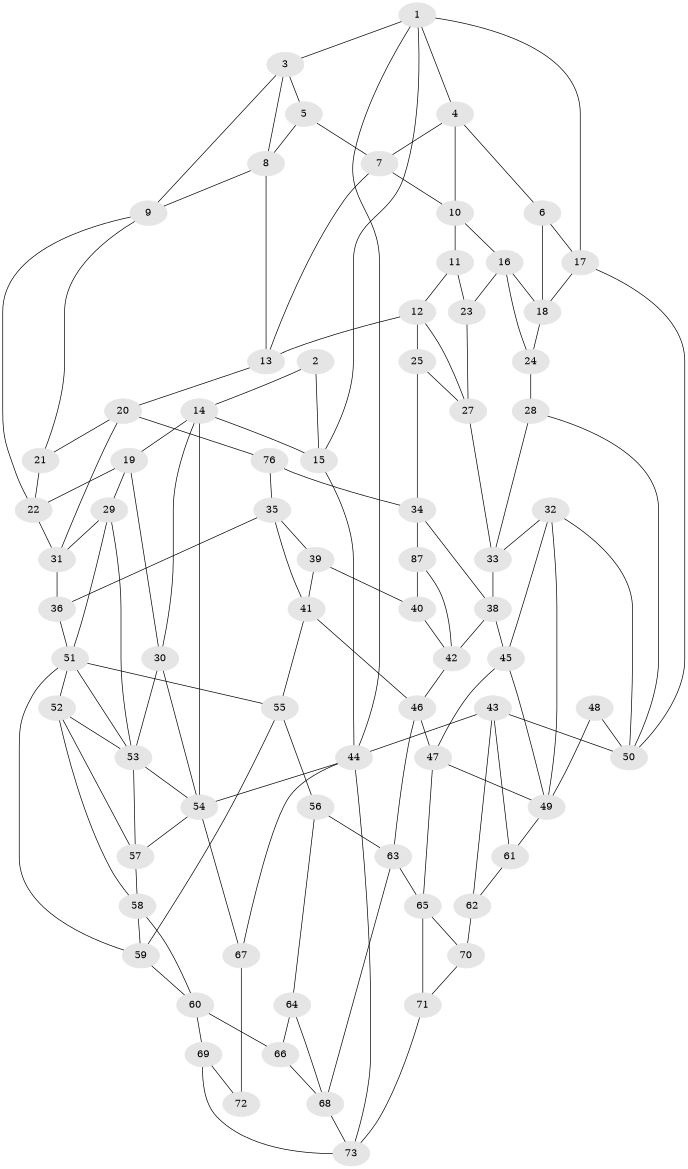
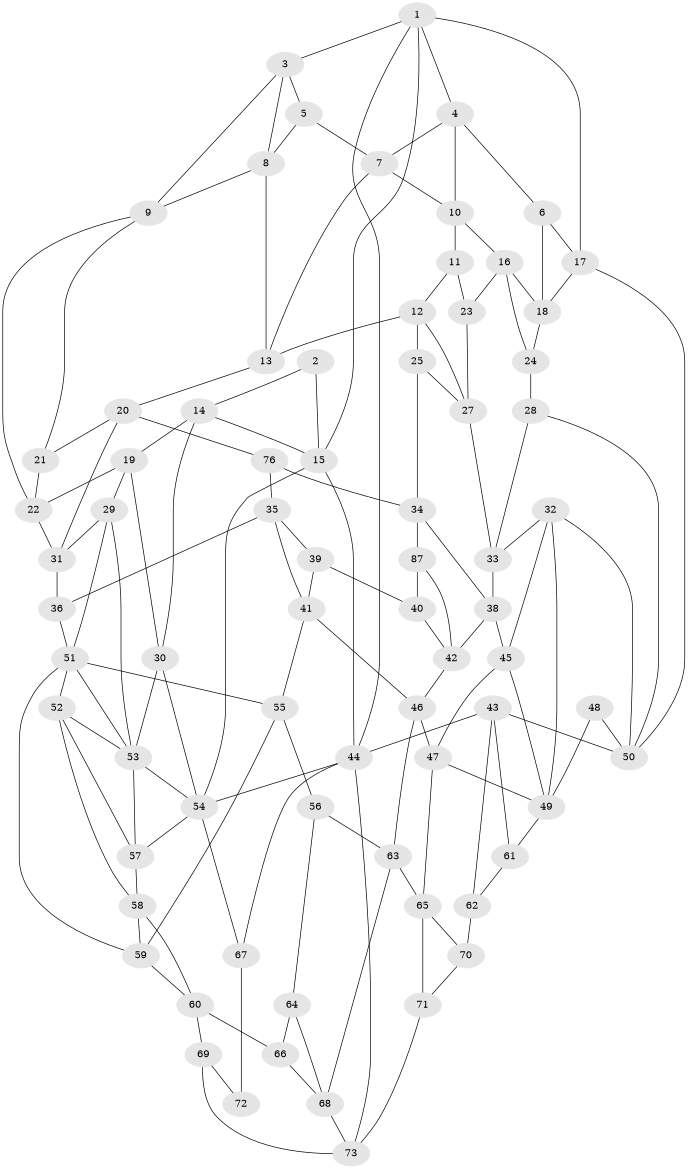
edge "14" -- "54": now "15" -- "54"
